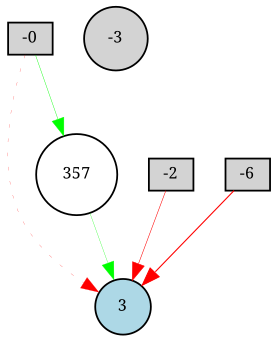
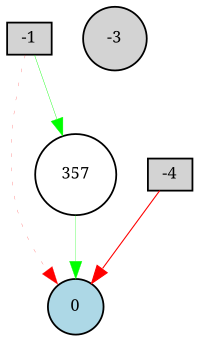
node "-0": label "-0" -> "-1"
node "-2": removed
node "-6": label "-6" -> "-4"
node "3": label "3" -> "0"
